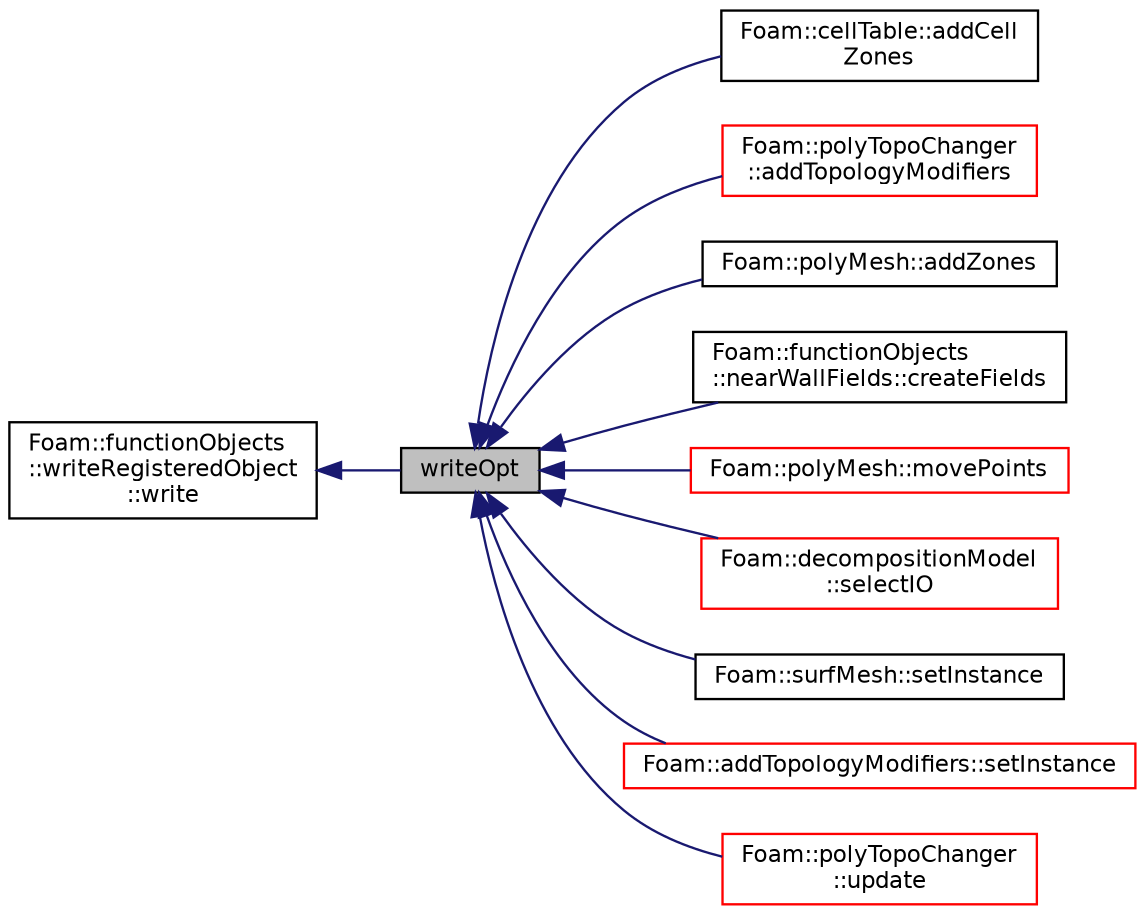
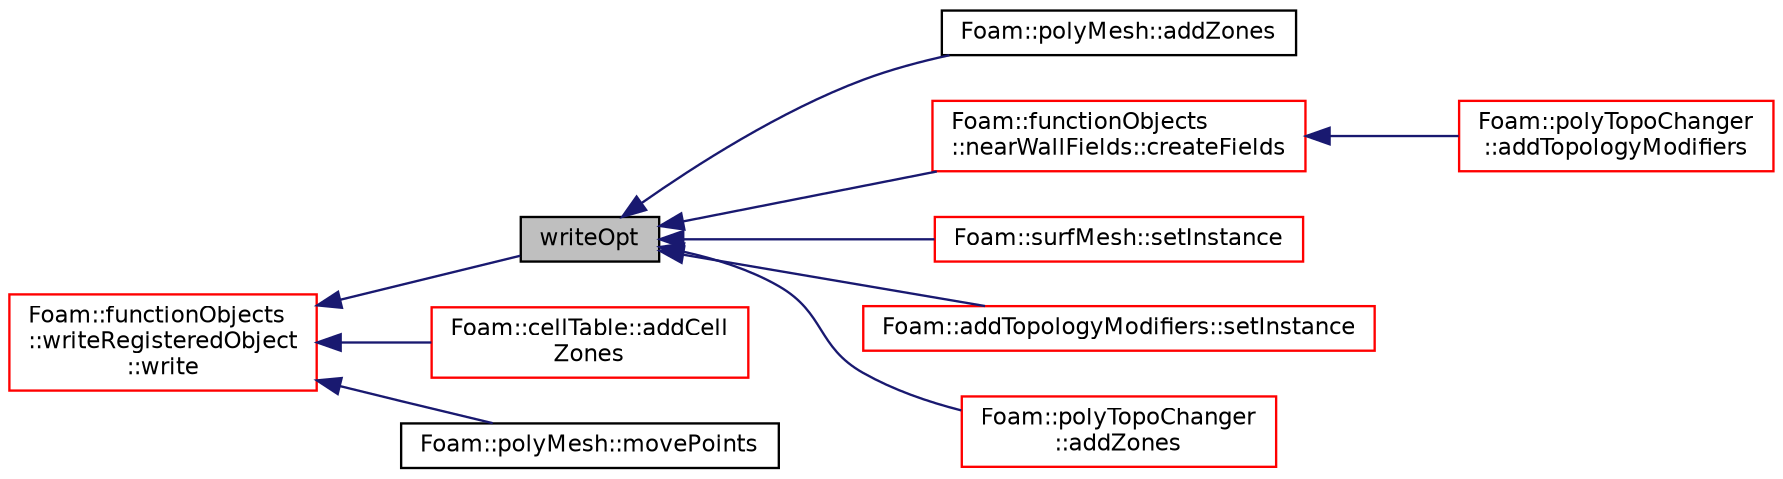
node "Foam::cellTable::addCell Zones": color black -> red
edge "Foam::cellTable::addCell Zones" -> "writeOpt": now "Foam::cellTable::addCell Zones" -> "Foam::functionObjects ::writeRegisteredObject ::write"
edge "Foam::polyTopoChanger ::addTopologyModifiers" -> "writeOpt": now "Foam::polyTopoChanger ::addTopologyModifiers" -> "Foam::functionObjects ::nearWallFields::createFields"
node "Foam::functionObjects ::nearWallFields::createFields": color black -> red
node "Foam::functionObjects ::writeRegisteredObject ::write": color black -> red
edge "Foam::polyMesh::movePoints" -> "writeOpt": now "Foam::polyMesh::movePoints" -> "Foam::functionObjects ::writeRegisteredObject ::write"
node "Foam::polyMesh::movePoints": color red -> black
node "Foam::decompositionModel ::selectIO": removed
node "Foam::surfMesh::setInstance": color black -> red
node "Foam::polyTopoChanger ::update": label "Foam::polyTopoChanger ::update" -> "Foam::polyTopoChanger ::addZones"
